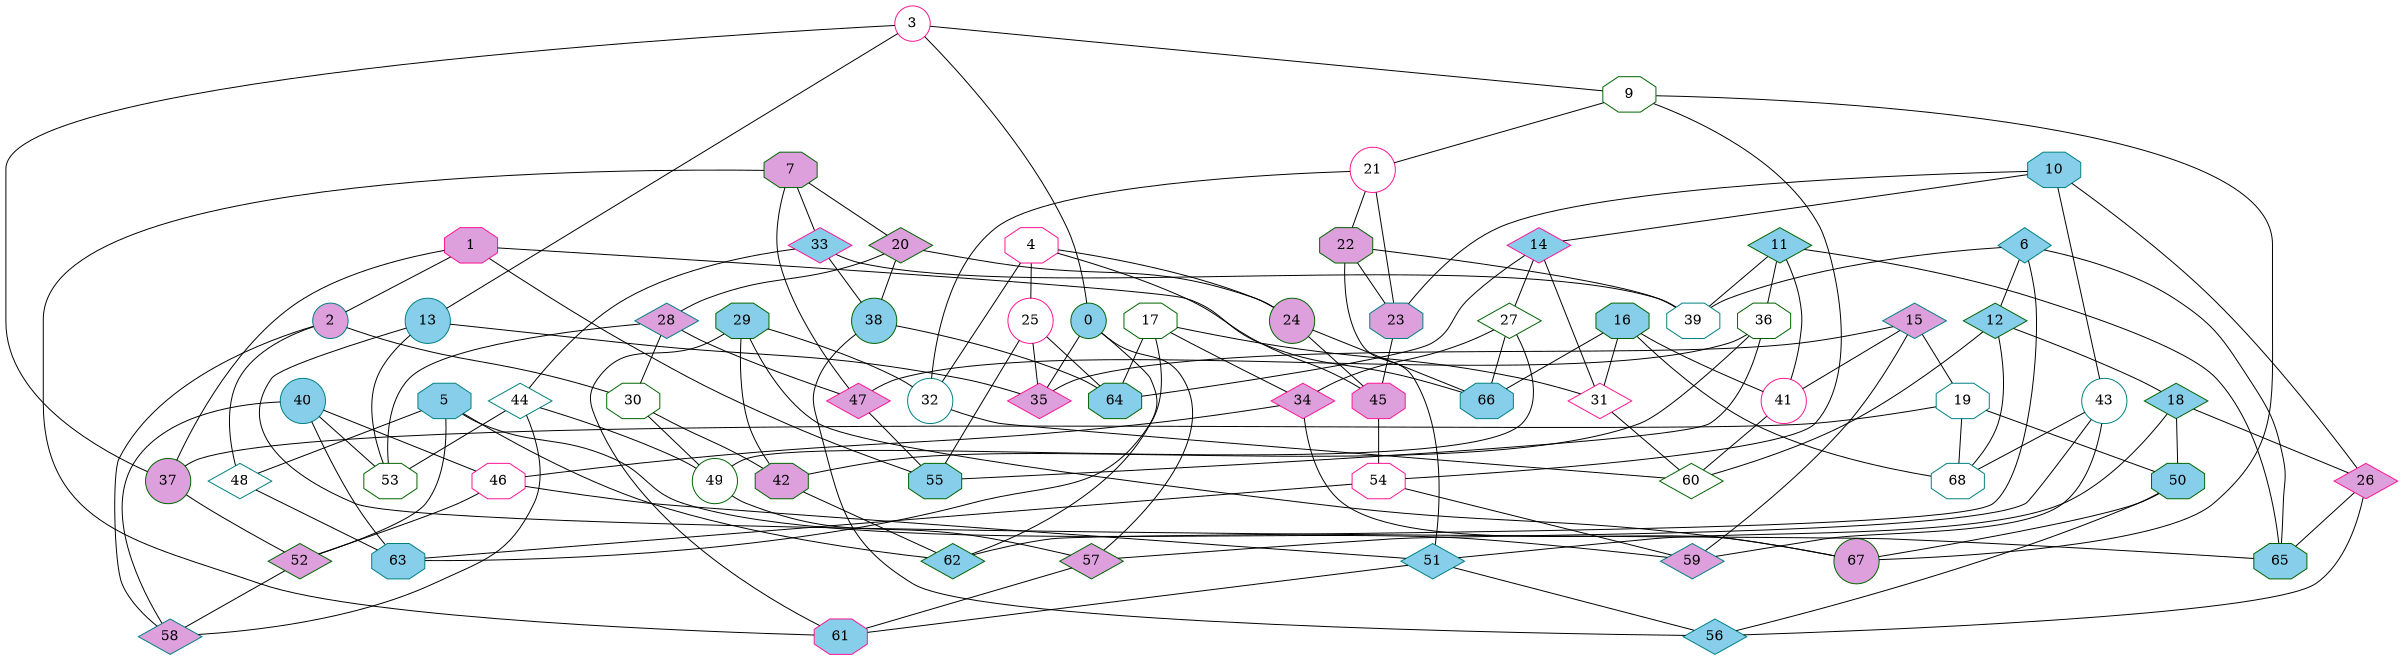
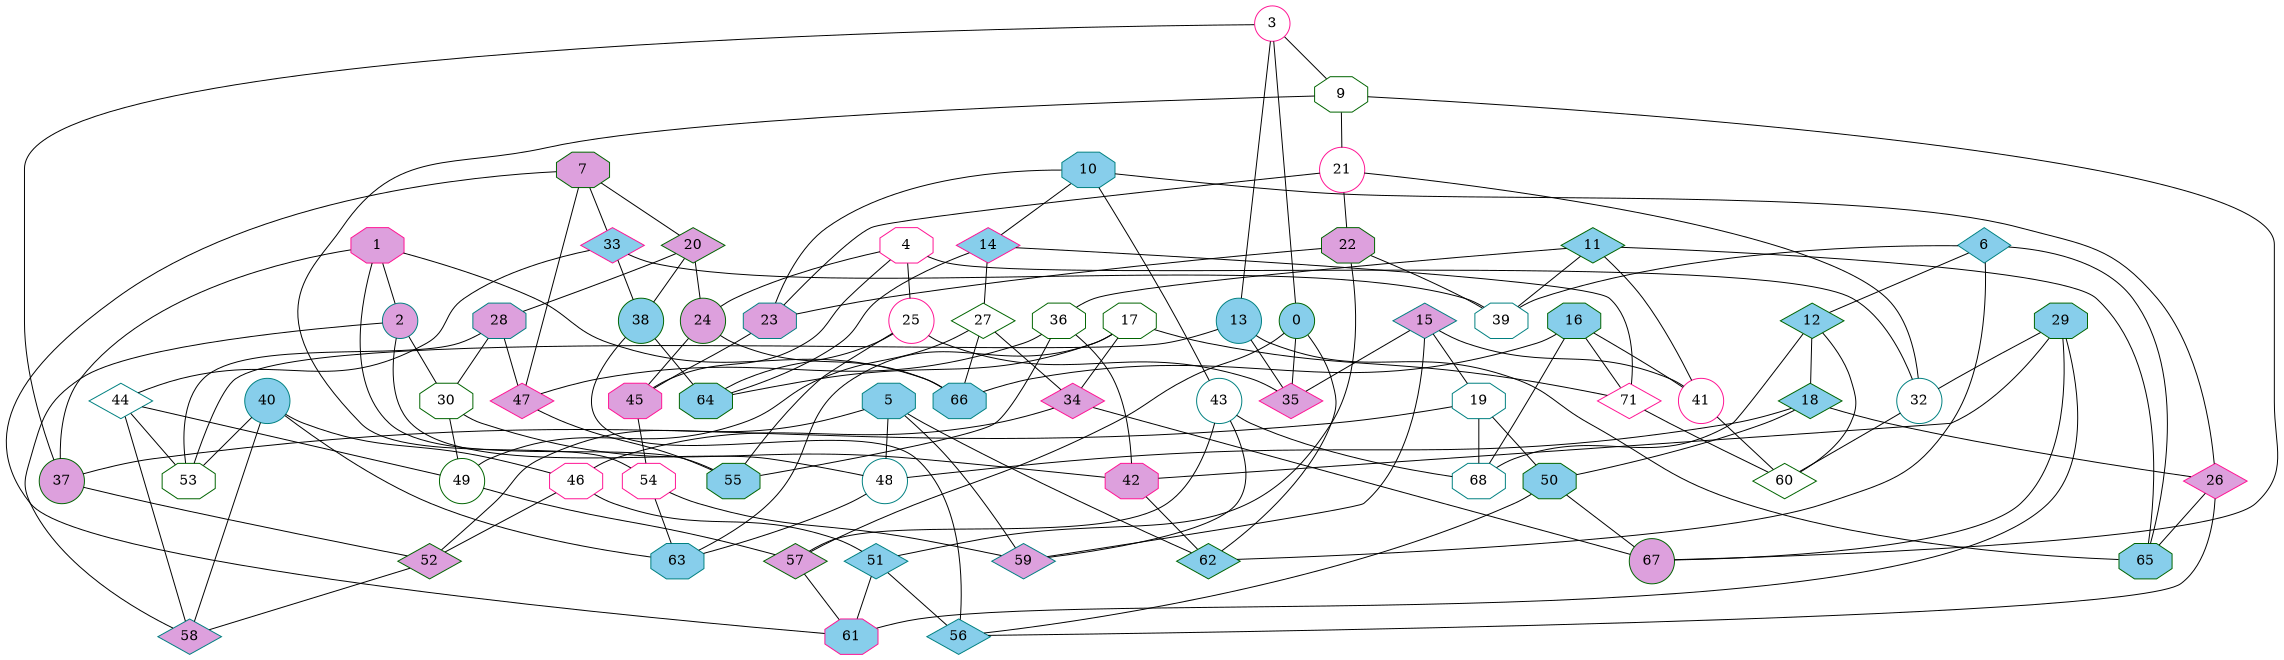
node "28": shape diamond -> octagon
node "31": label "31" -> "71"
node "48": shape diamond -> circle
node "42": color darkgreen -> deeppink
edge "18" -- "51": now "18" -- "48"
